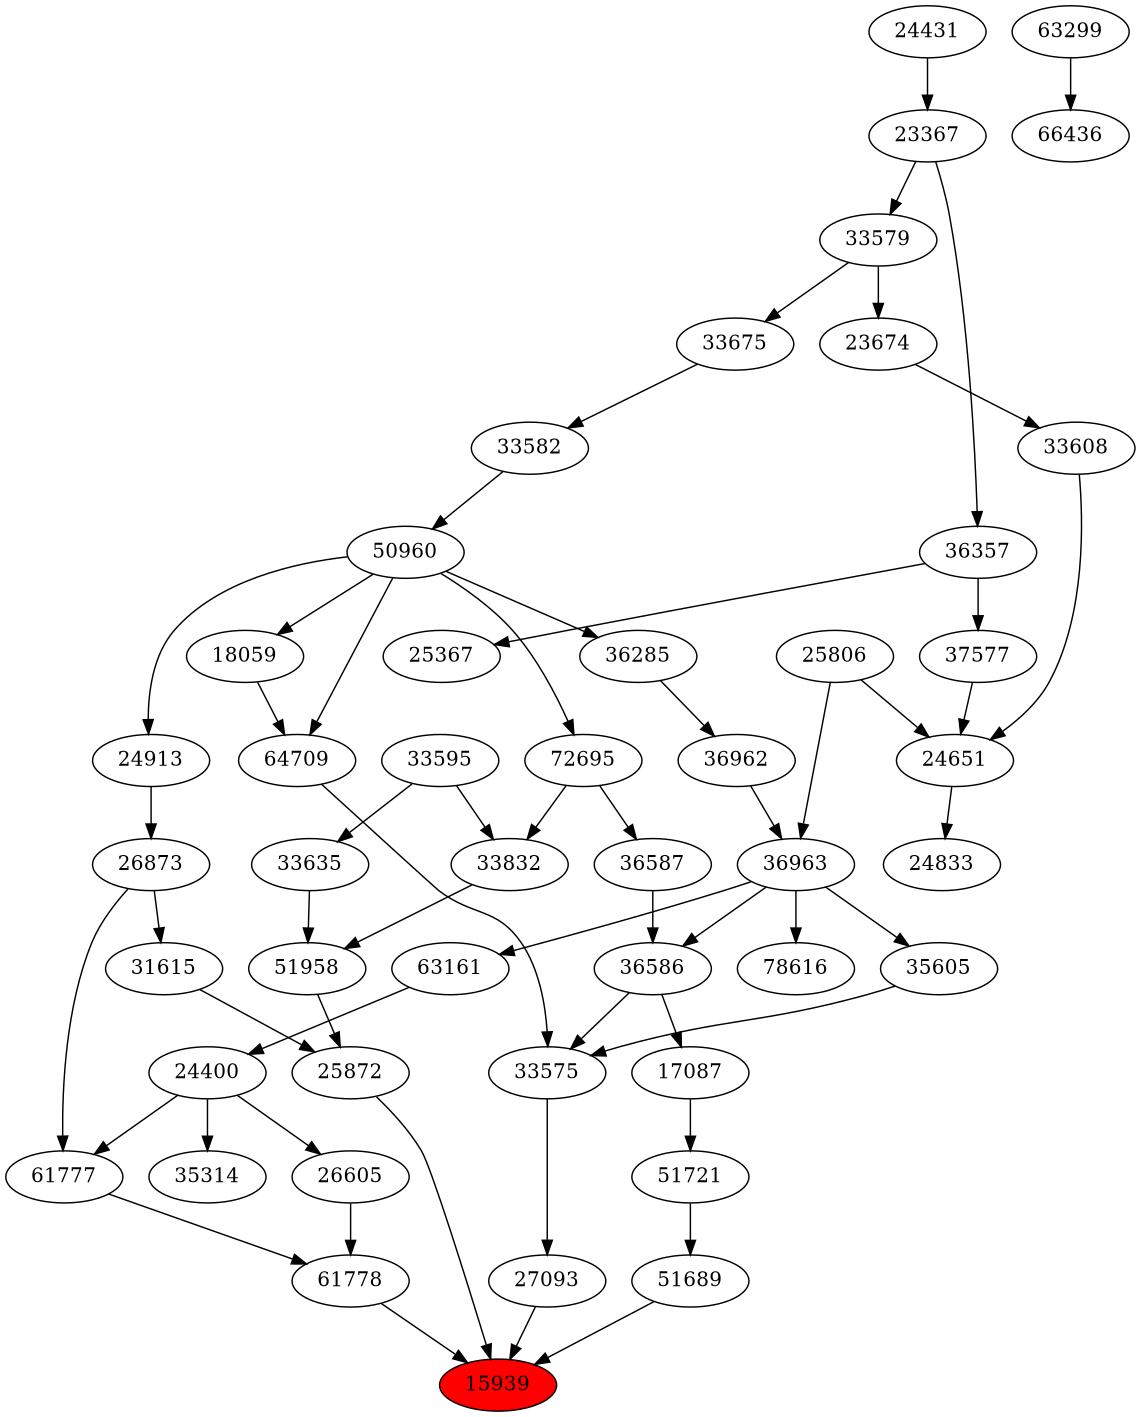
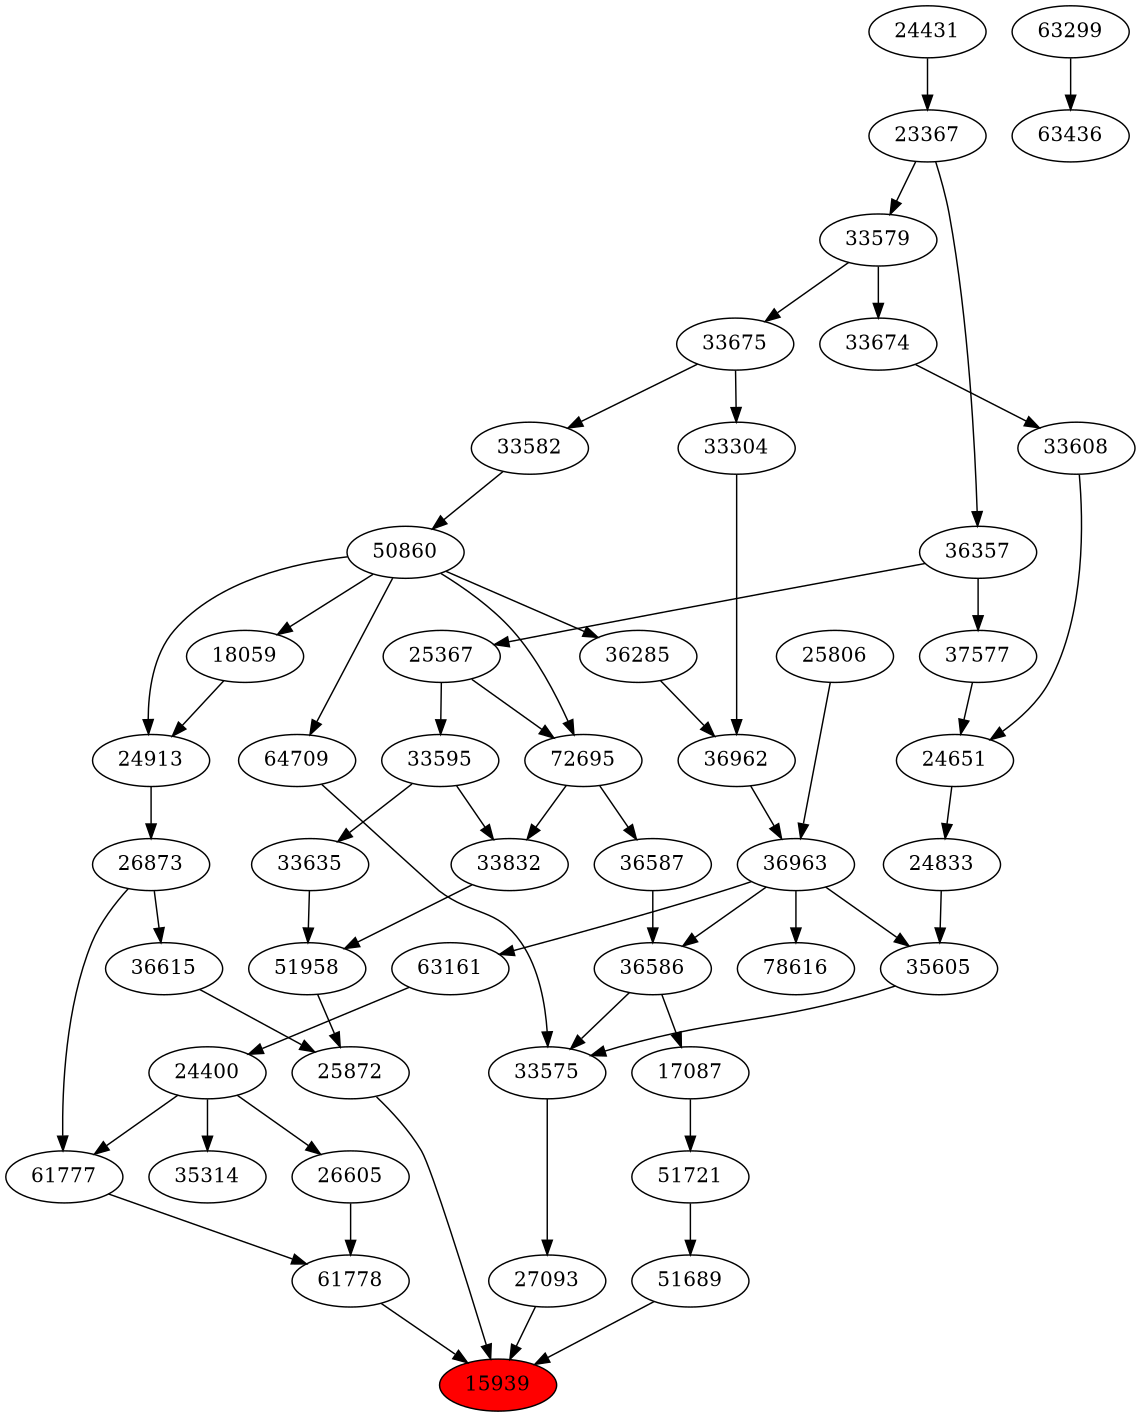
node "66436": label "66436" -> "63436"
node "23674": label "23674" -> "33674"
node "33304": added
node "50960": label "50960" -> "50860"
edge "25367" -> "33595": added
edge "18059" -> "64709": now "18059" -> "24913"
edge "25367" -> "72695": added
edge "25806" -> "24651": removed
edge "24833" -> "35605": added
node "31615": label "31615" -> "36615"
